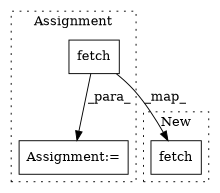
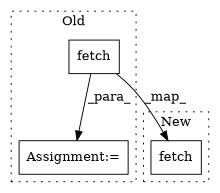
cluster "Assignment": label "Assignment" -> "Old"
